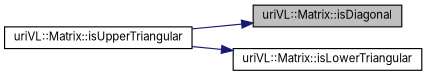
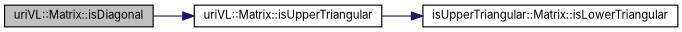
edge "uriVL::Matrix::isUpperTriangular" -> "uriVL::Matrix::isDiagonal": reversed
node "uriVL::Matrix::isLowerTriangular": label "uriVL::Matrix::isLowerTriangular" -> "isUpperTriangular::Matrix::isLowerTriangular"
